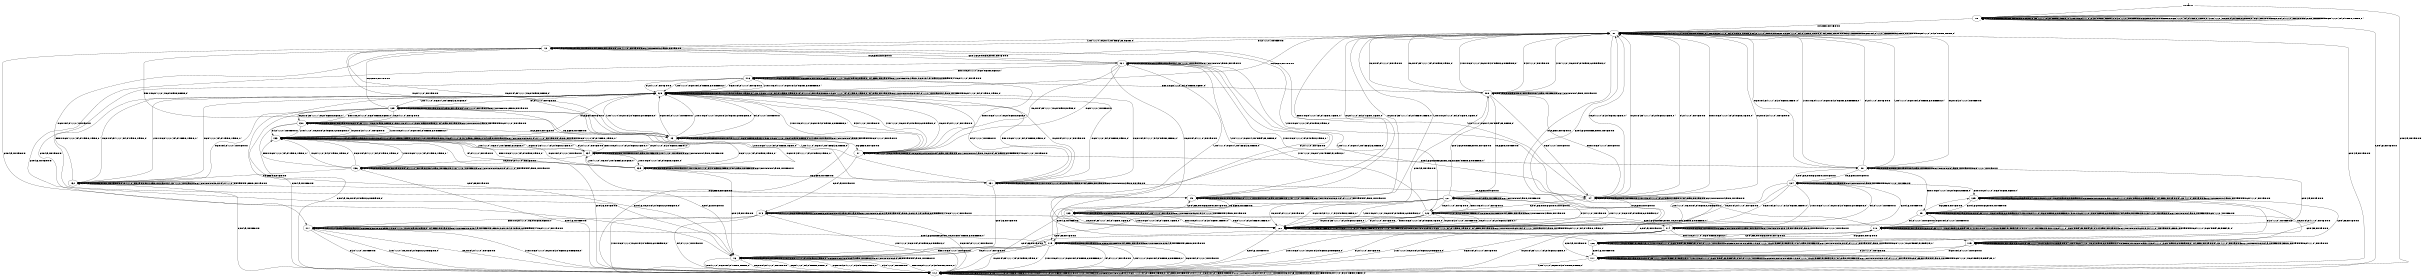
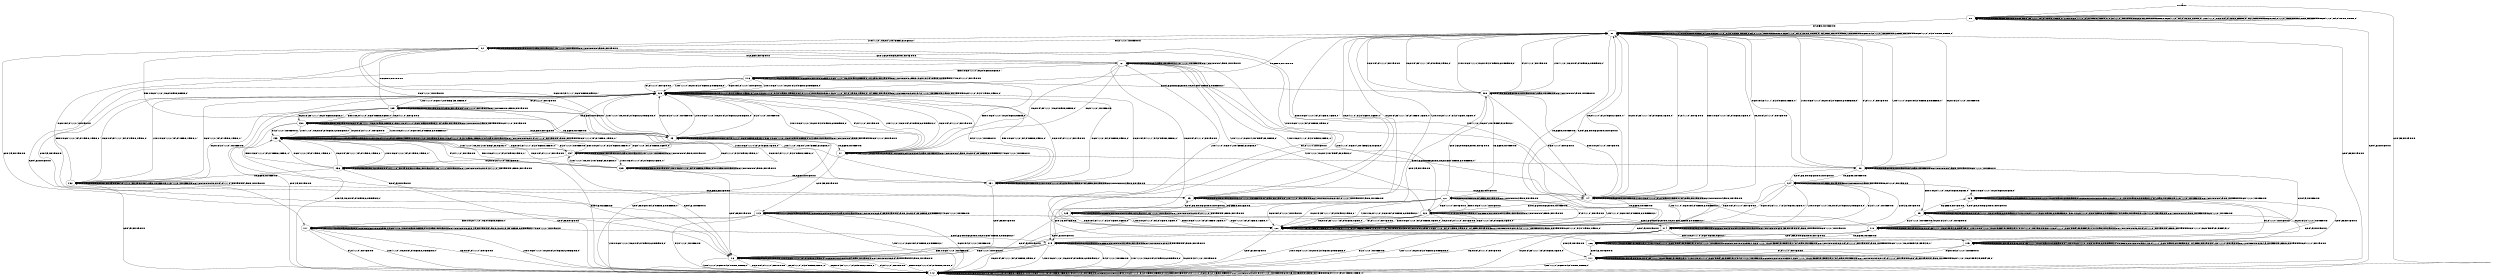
edge "s16" -> "s88": label "FIN+ACK(V,V,0)/RST(NEXT,ZERO,0)" -> "CLOSECONNECTION/ACK+FIN(NEXT,CURRENT,0)"
